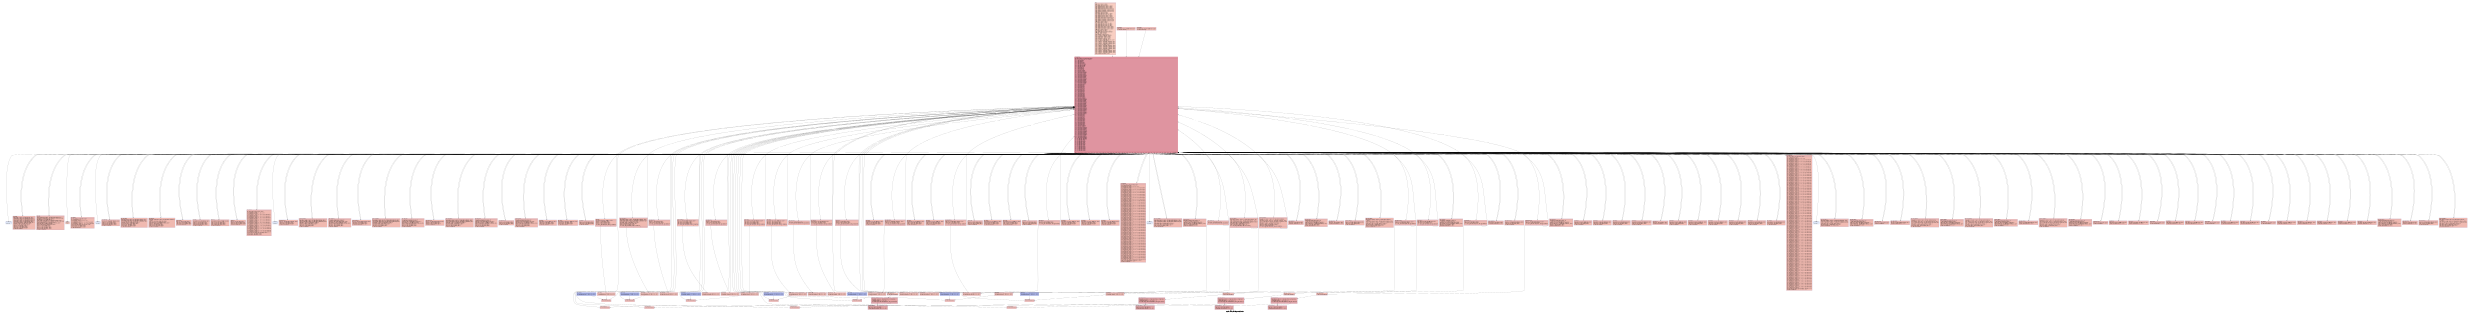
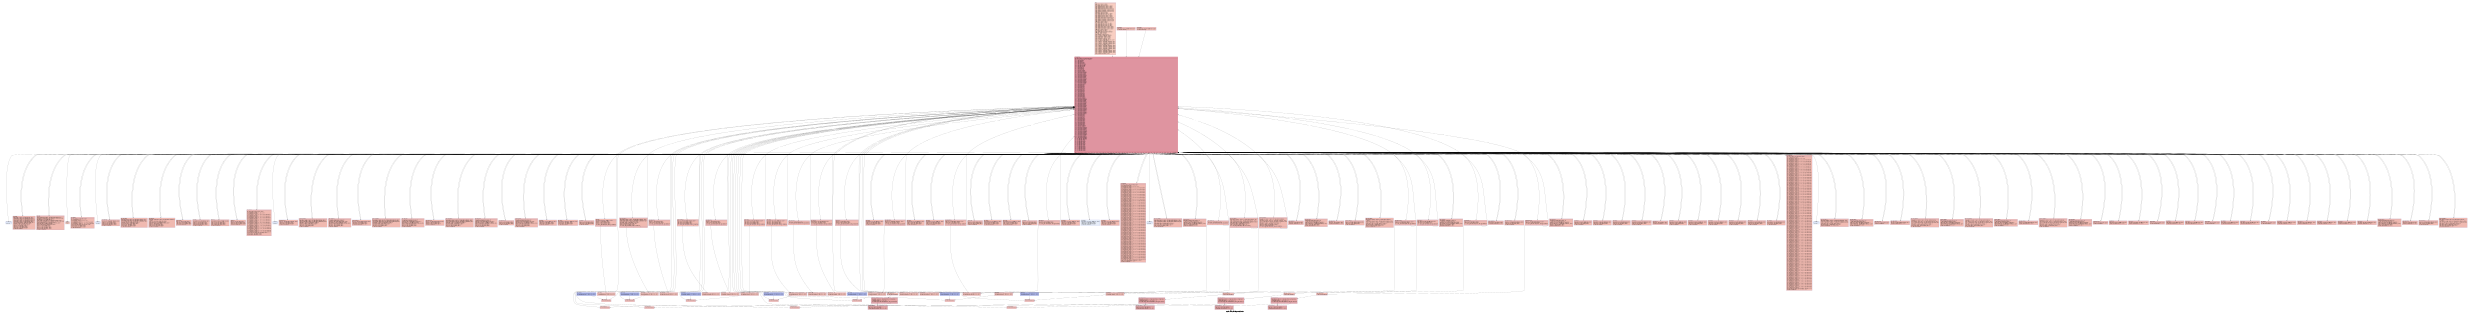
node "fake.block53:": fillcolor #de614d70 -> #c7d7f070
